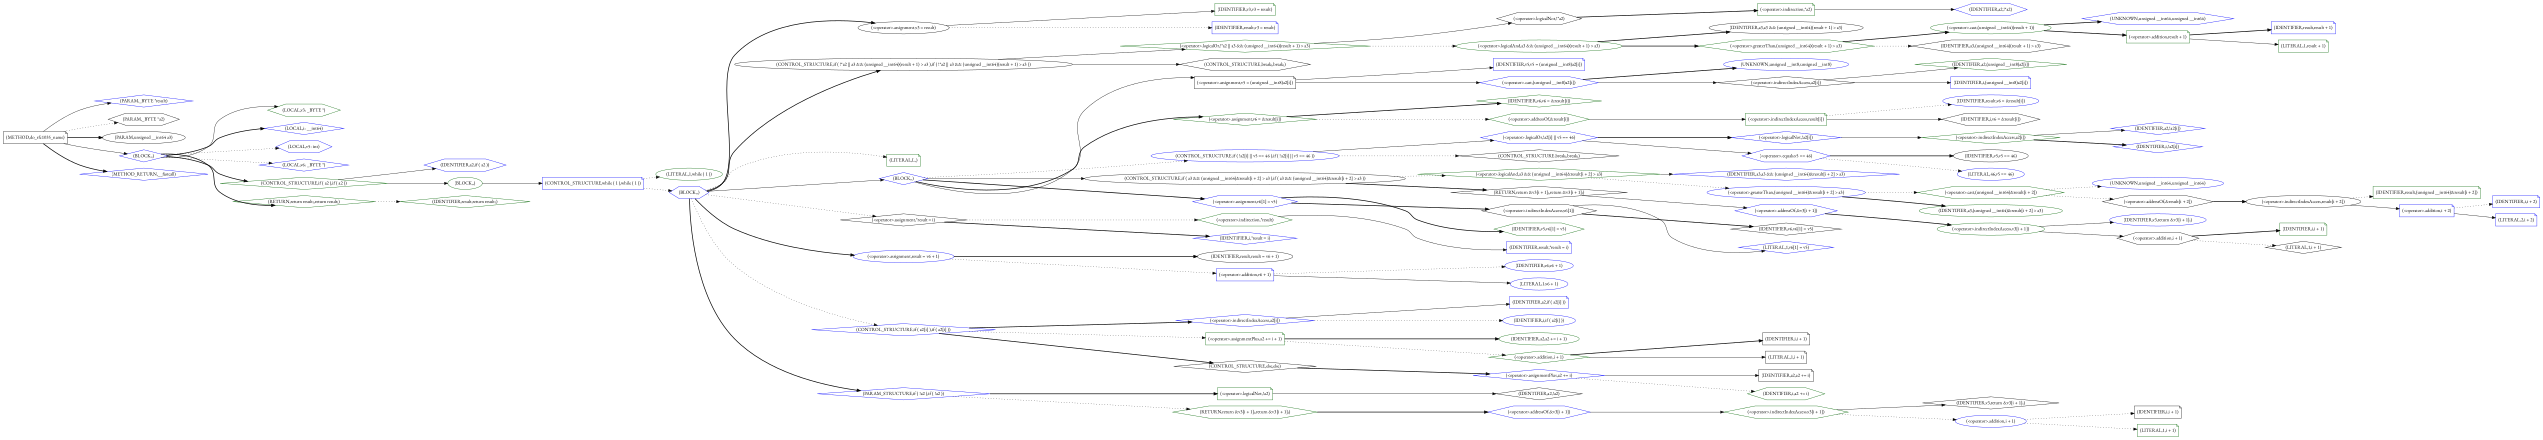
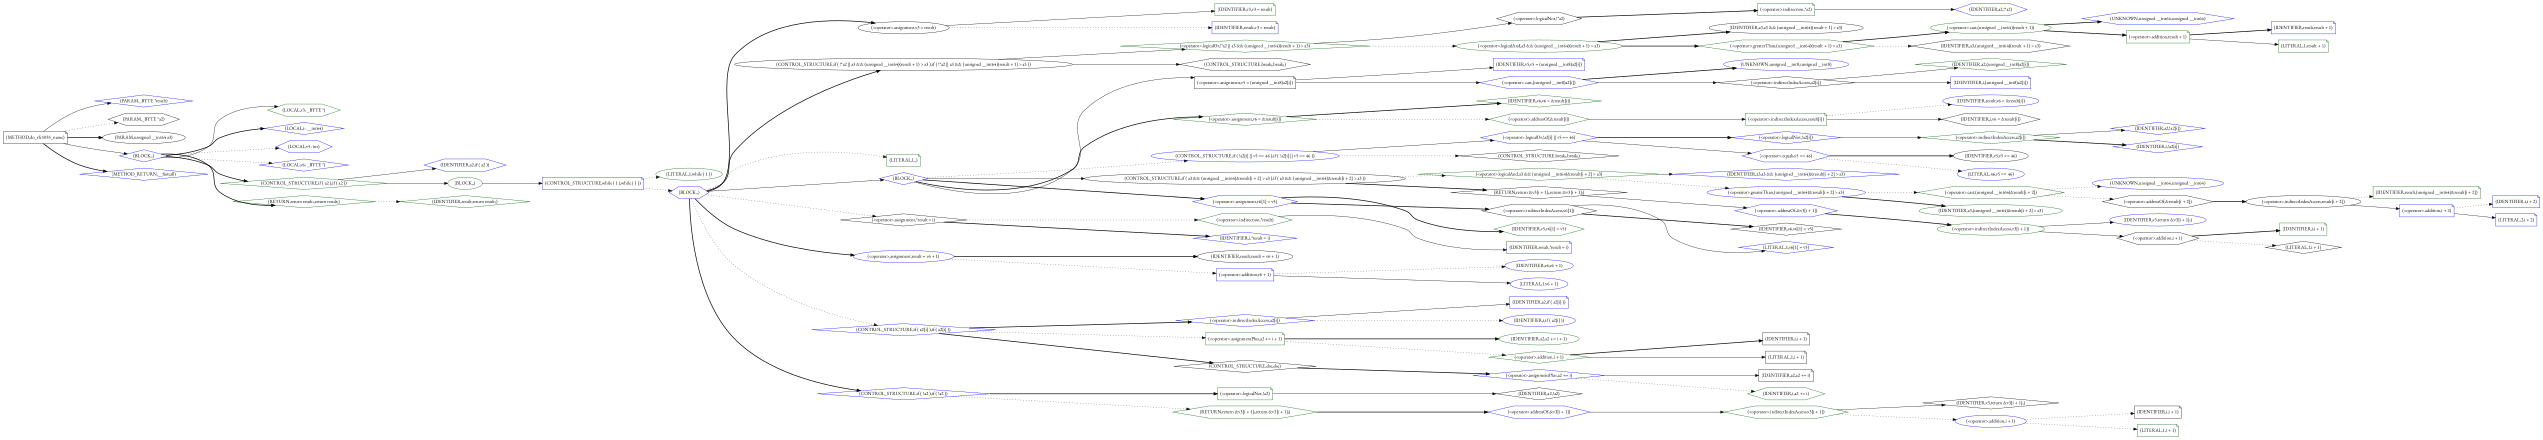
node "(PARAM_STRUCTURE,if ( !a2 ),if ( !a2 ))": label "(PARAM_STRUCTURE,if ( !a2 ),if ( !a2 ))" -> "(CONTROL_STRUCTURE,if ( !a2 ),if ( !a2 ))"
